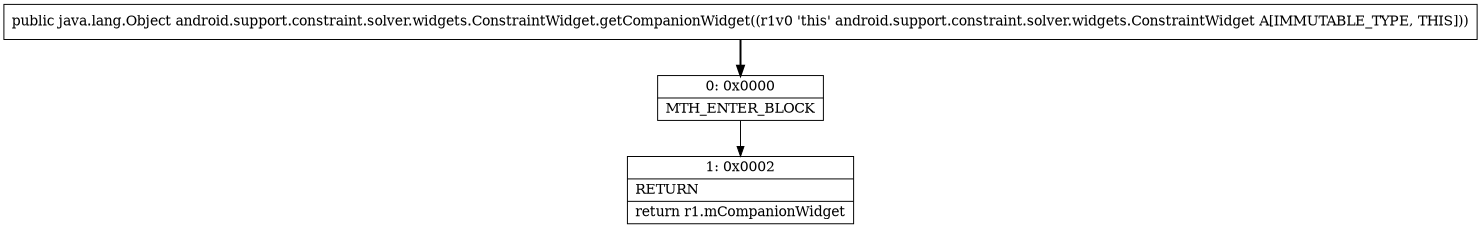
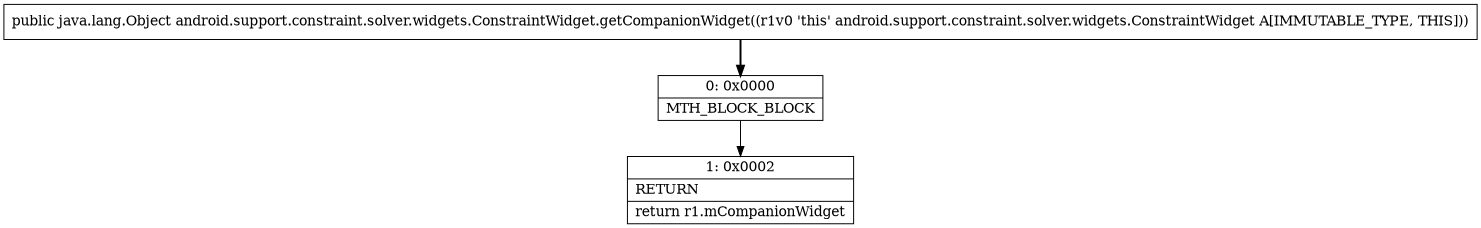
node "0: 0x0000": text "MTH_ENTER_BLOCK" -> "MTH_BLOCK_BLOCK"
